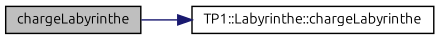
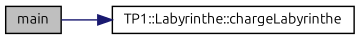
node "chargeLabyrinthe": label "chargeLabyrinthe" -> "main"
